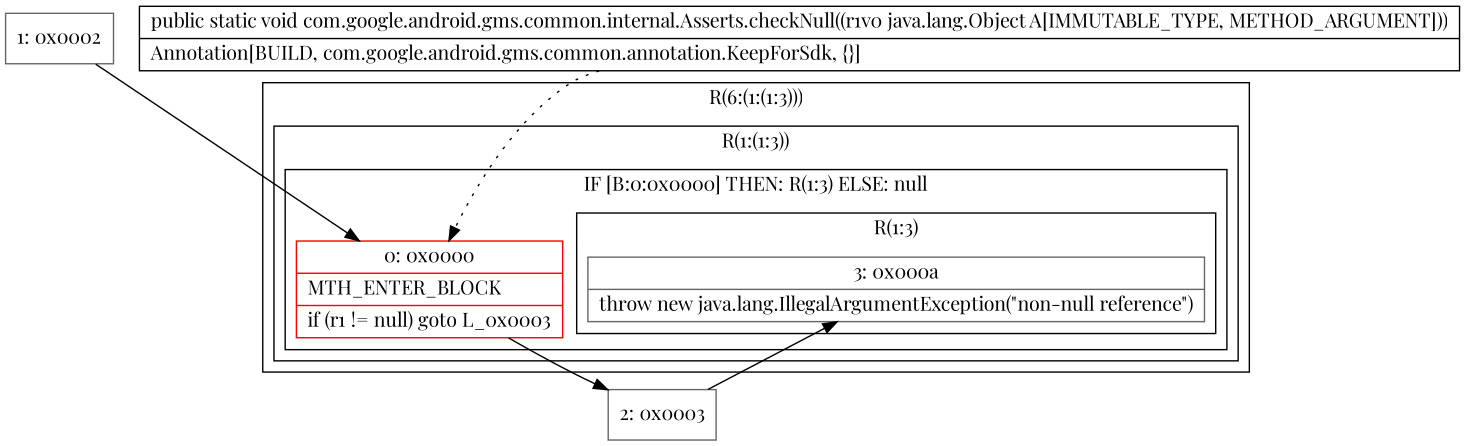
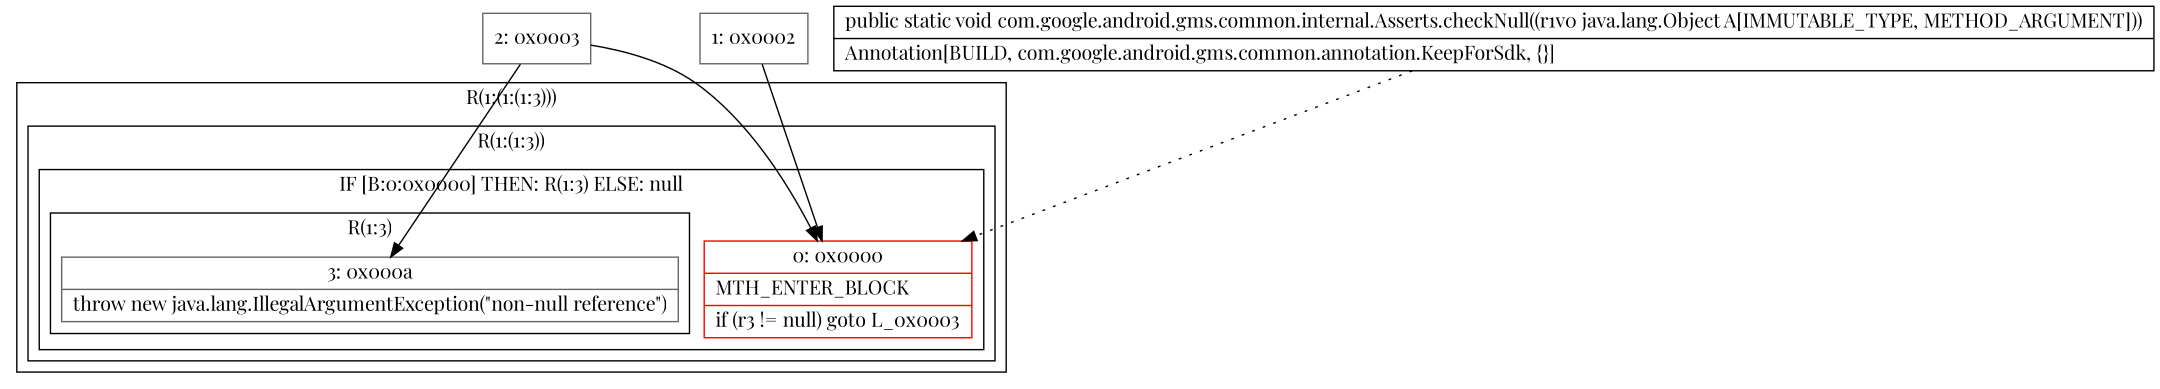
cluster "R(6:(1:(1:3)))": label "R(6:(1:(1:3)))" -> "R(1:(1:(1:3)))"
node "0: 0x0000": text "if (r1 != null) goto L_0x0003" -> "if (r3 != null) goto L_0x0003"
edge "0: 0x0000" -> "2: 0x0003": reversed
